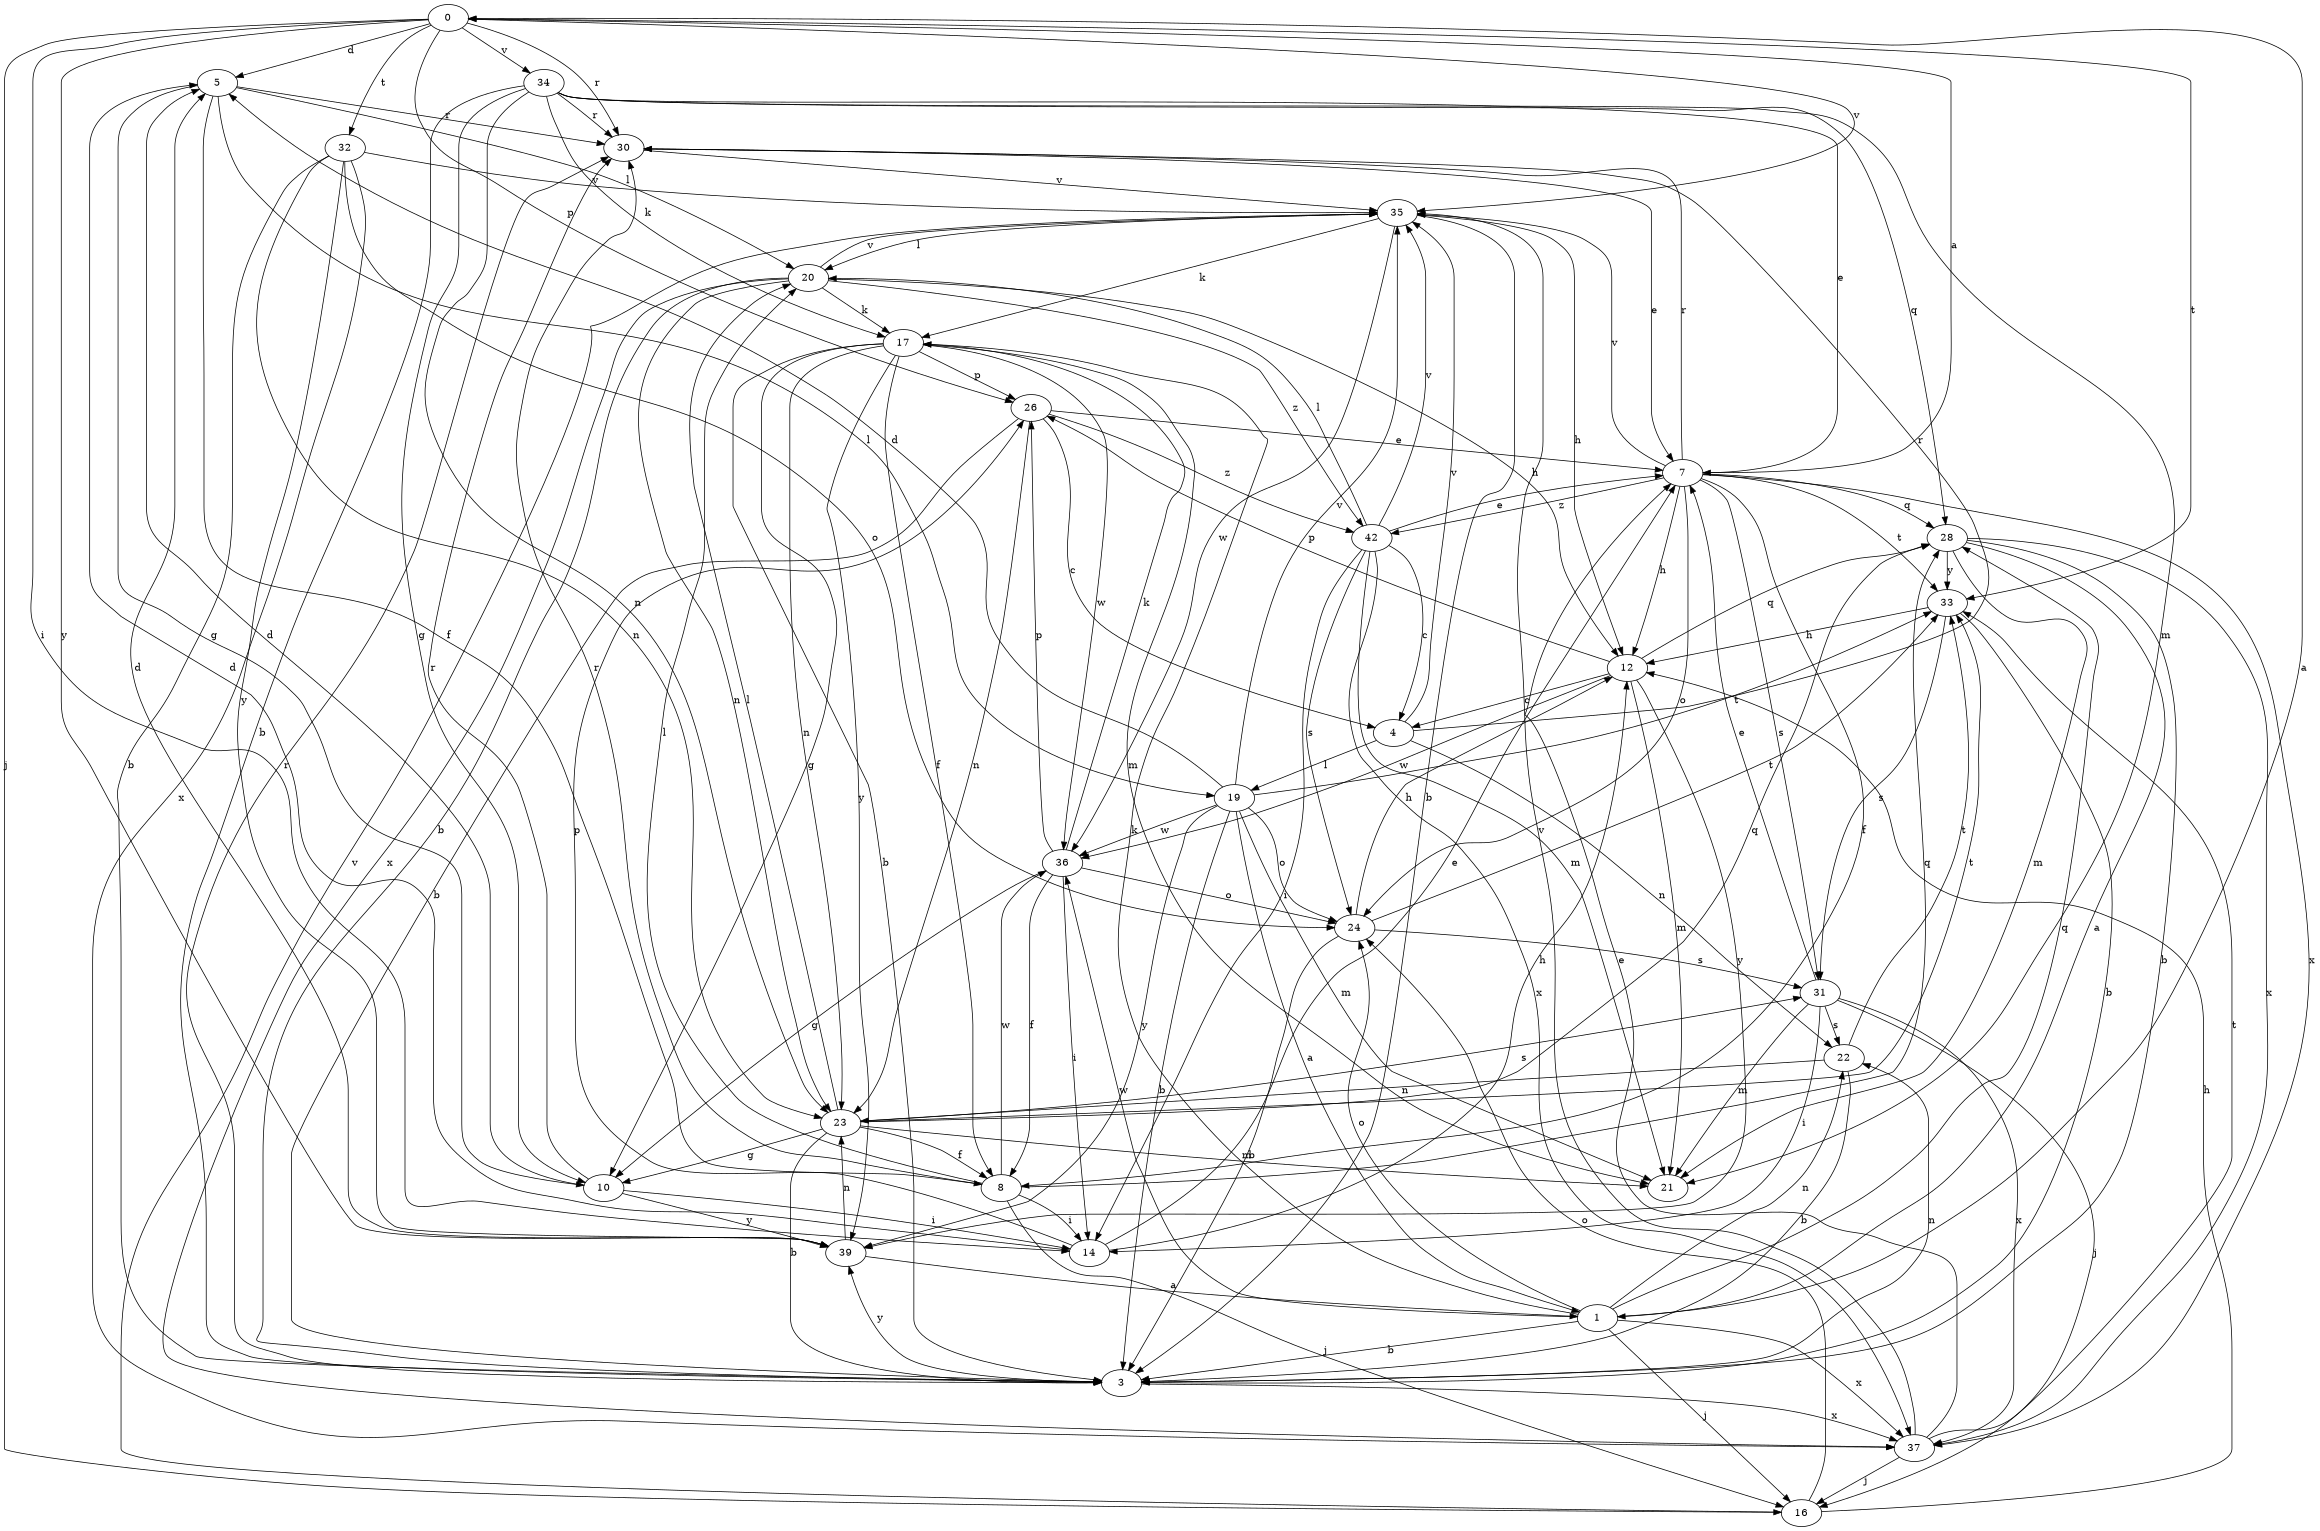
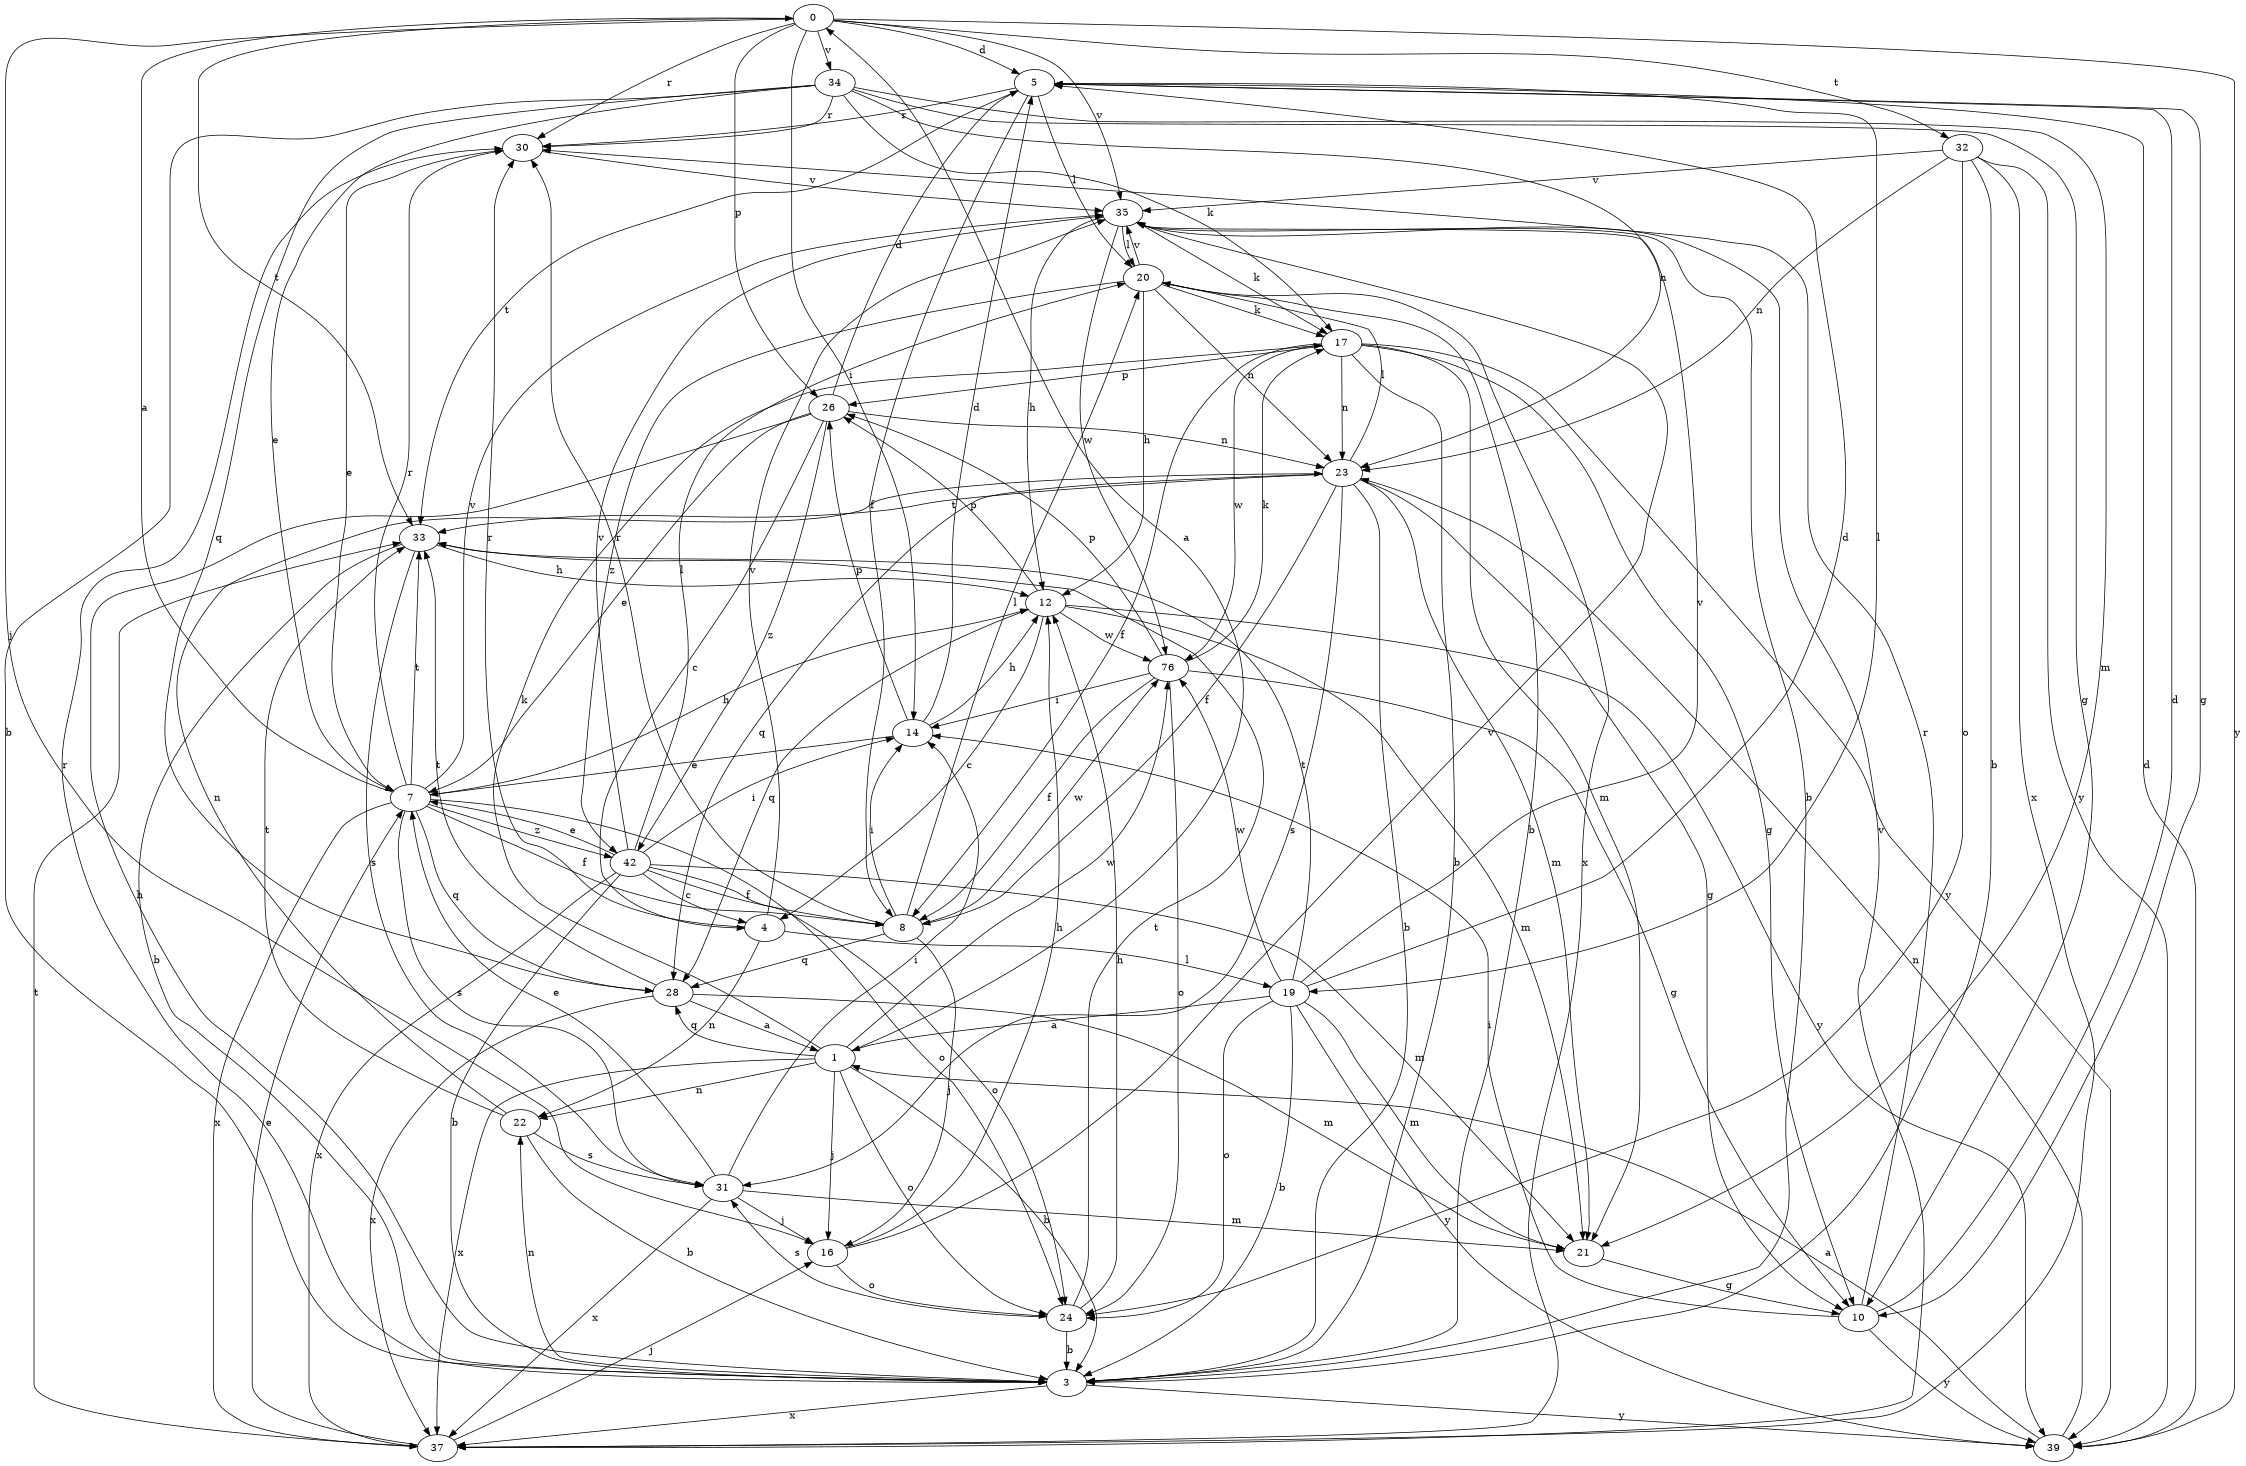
edge "5" -> "33": added, label "t"
edge "26" -> "5": added, label "d"
edge "28" -> "33": label "y" -> "t"
edge "42" -> "24": label "s" -> "o"
node "36": label "36" -> "76"
edge "26" -> "3": label "b" -> "h"
edge "42" -> "8": added, label "f"
edge "31" -> "22": reversed
edge "28" -> "3": now "42" -> "3"
edge "21" -> "10": added, label "g"
